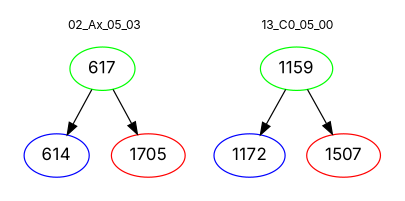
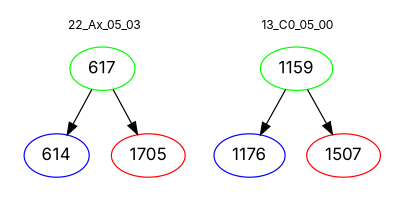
cluster "02_Ax_05_03": label "02_Ax_05_03" -> "22_Ax_05_03"
node "1172": label "1172" -> "1176"
